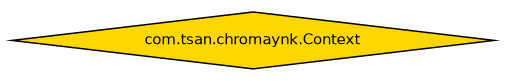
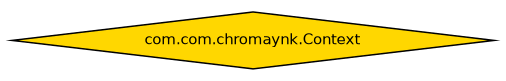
node "com.tsan.chromaynk.Context": label "com.tsan.chromaynk.Context" -> "com.com.chromaynk.Context"
